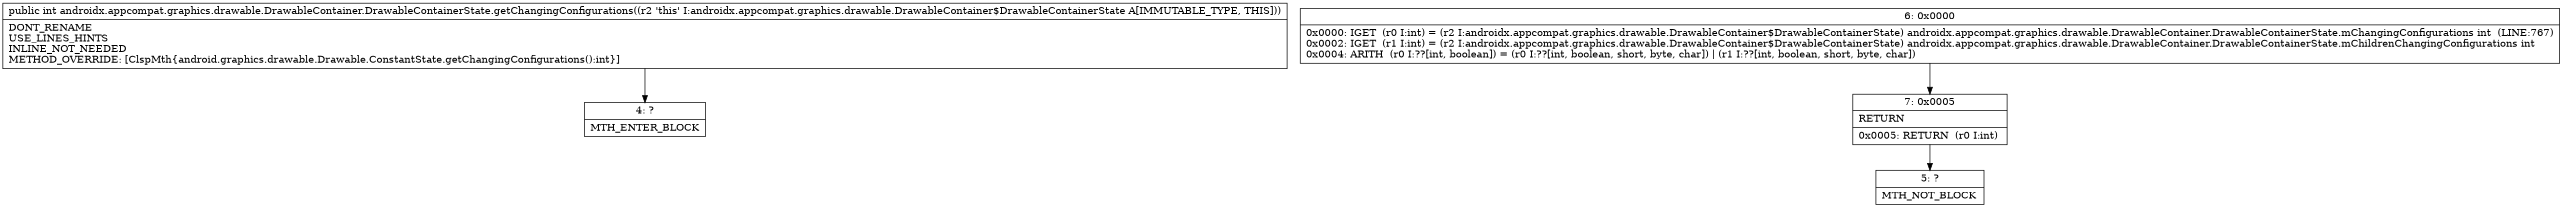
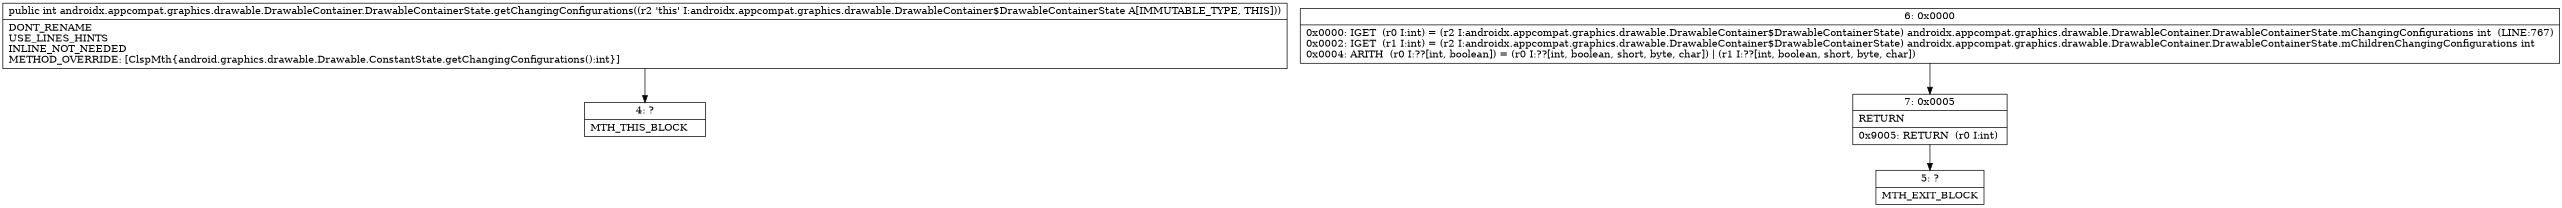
node "4: ?": text "MTH_ENTER_BLOCK" -> "MTH_THIS_BLOCK"
node "7: 0x0005": text "0x0005: RETURN  (r0 I:int)" -> "0x9005: RETURN  (r0 I:int)"
node "5: ?": text "MTH_NOT_BLOCK" -> "MTH_EXIT_BLOCK"
